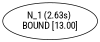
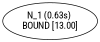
node "N_1 (2.63s) BOUND [13.00]": label "N_1 (2.63s) BOUND [13.00]" -> "N_1 (0.63s) BOUND [13.00]"
